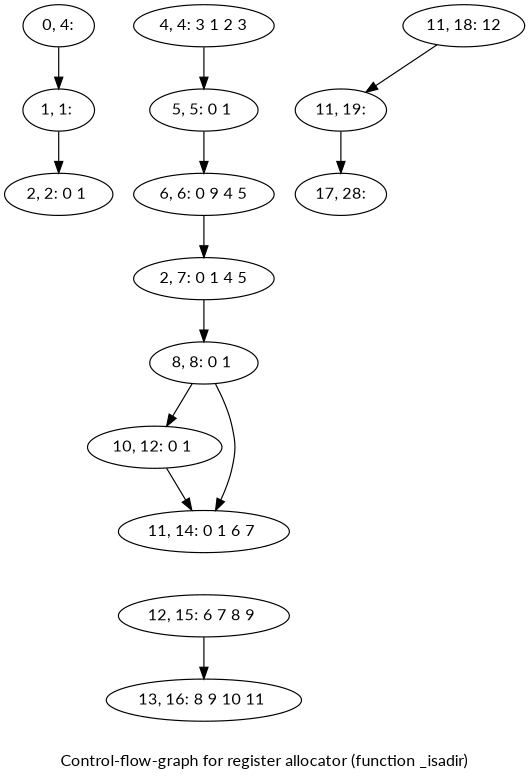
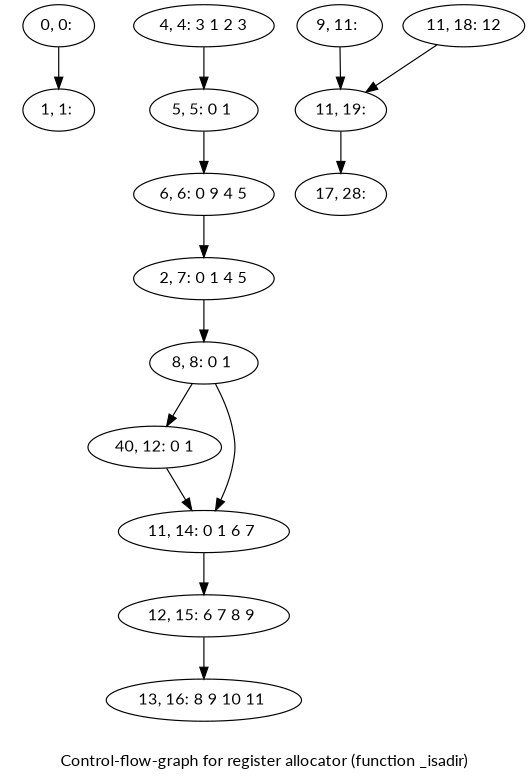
node "0, 4:": label "0, 4:" -> "0, 0:"
node "9, 11:": added
node "2, 2: 0 1": removed
node "10, 12: 0 1": label "10, 12: 0 1" -> "40, 12: 0 1"
edge "11, 14: 0 1 6 7" -> "12, 15: 6 7 8 9": added
